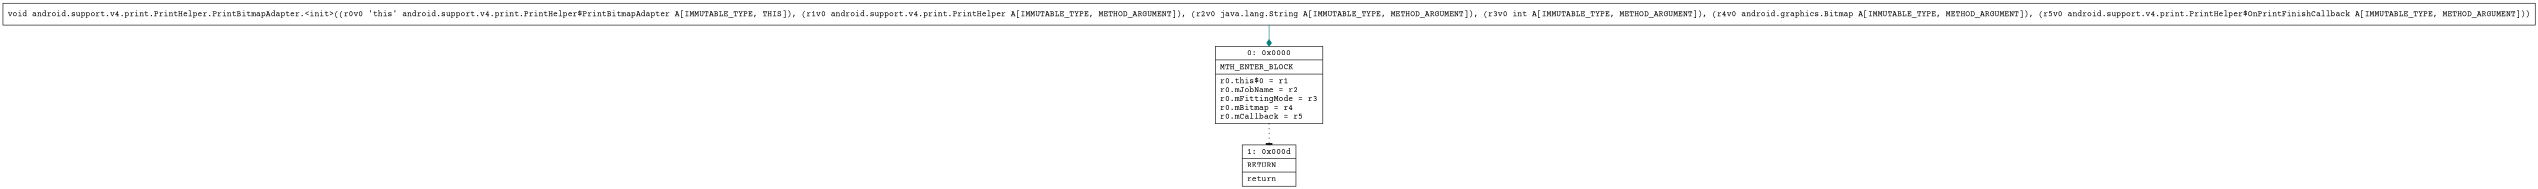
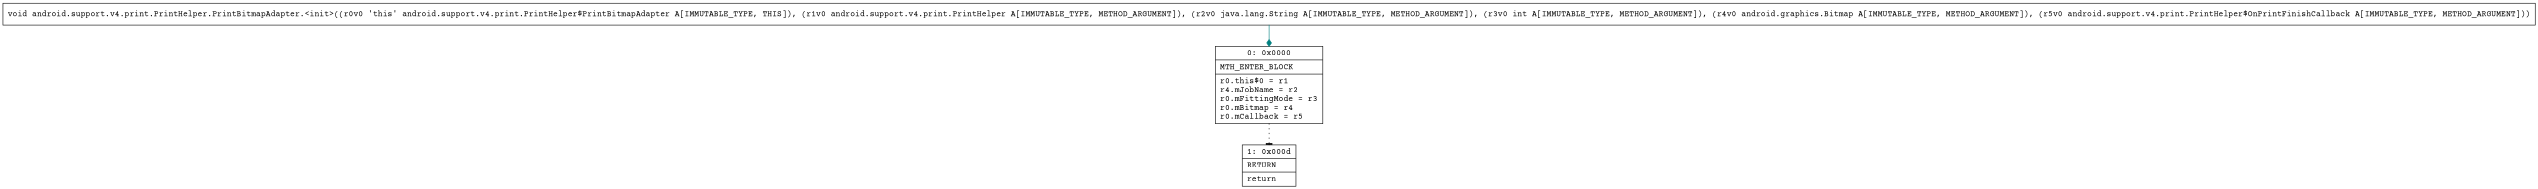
node "0: 0x0000": text "r0.mJobName = r2" -> "r4.mJobName = r2"
